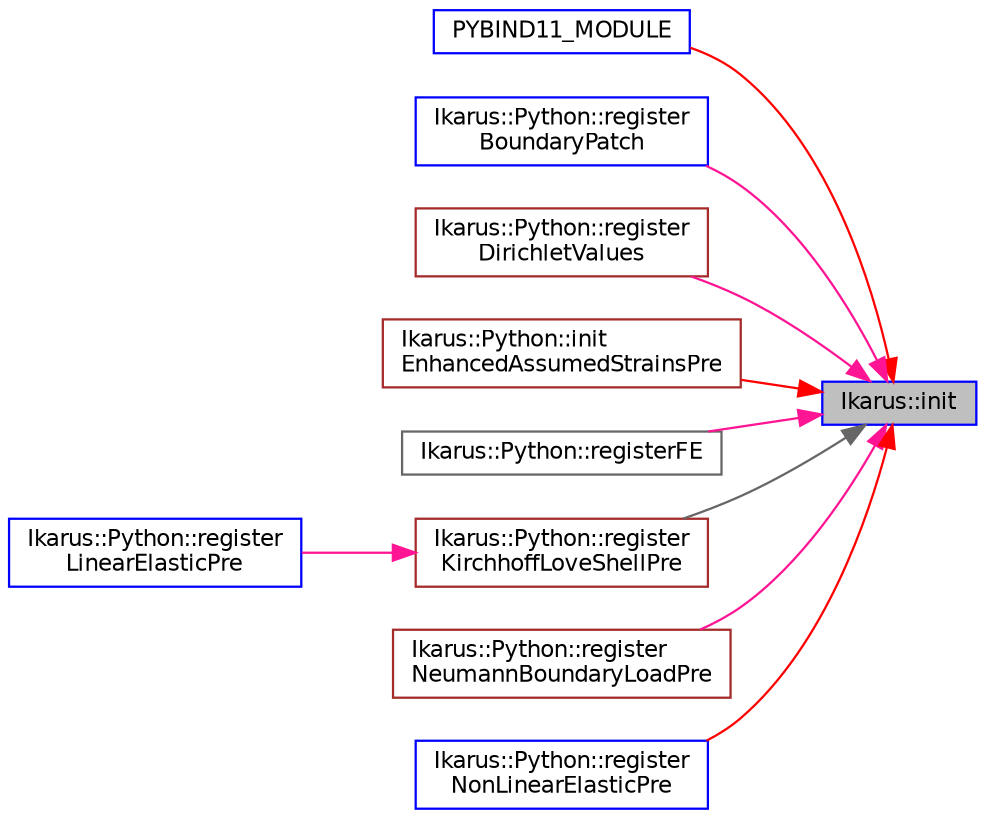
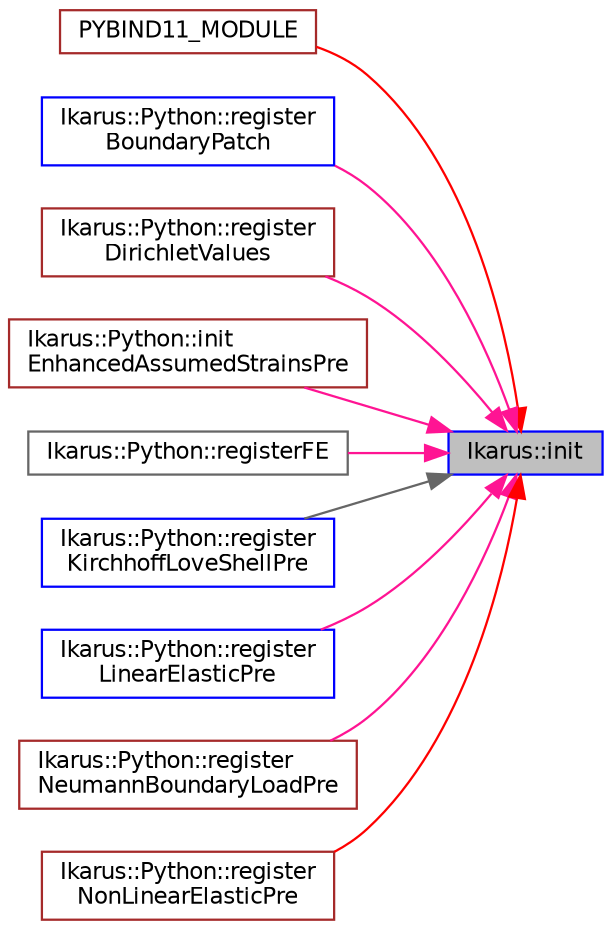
node "PYBIND11_MODULE": color blue -> brown
edge "Ikarus::Python::init EnhancedAssumedStrainsPre" -> "Ikarus::init": color red -> deeppink
edge "Ikarus::Python::register LinearElasticPre" -> "Ikarus::Python::register KirchhoffLoveShellPre": now "Ikarus::Python::register LinearElasticPre" -> "Ikarus::init"
node "Ikarus::Python::register KirchhoffLoveShellPre": color brown -> blue
node "Ikarus::Python::register NonLinearElasticPre": color blue -> brown
